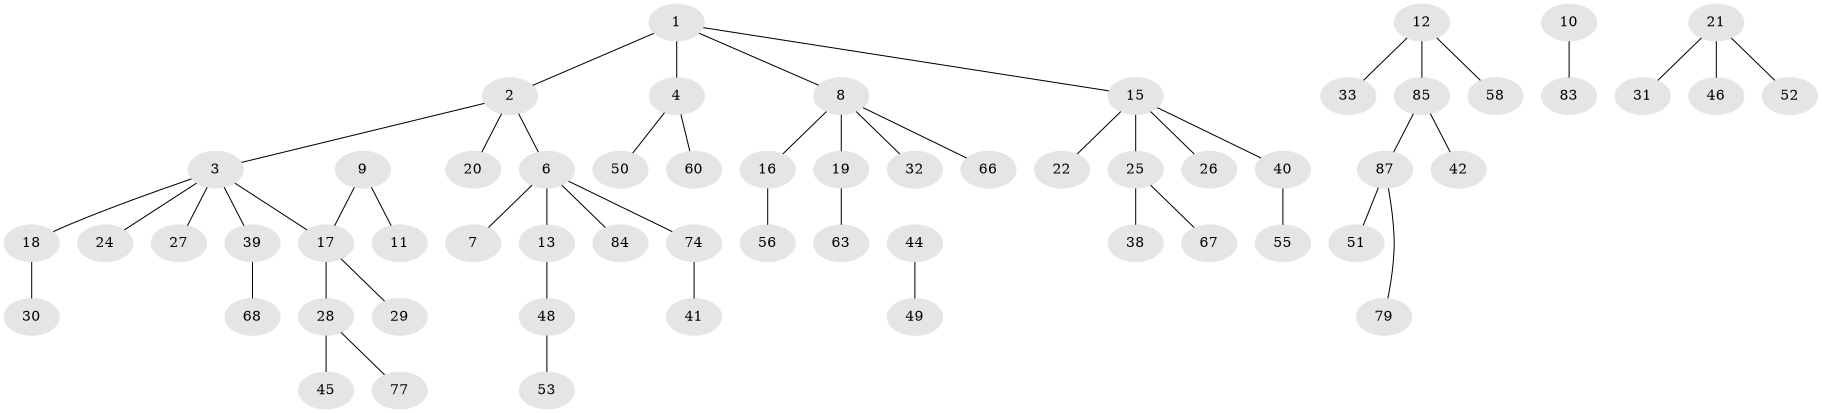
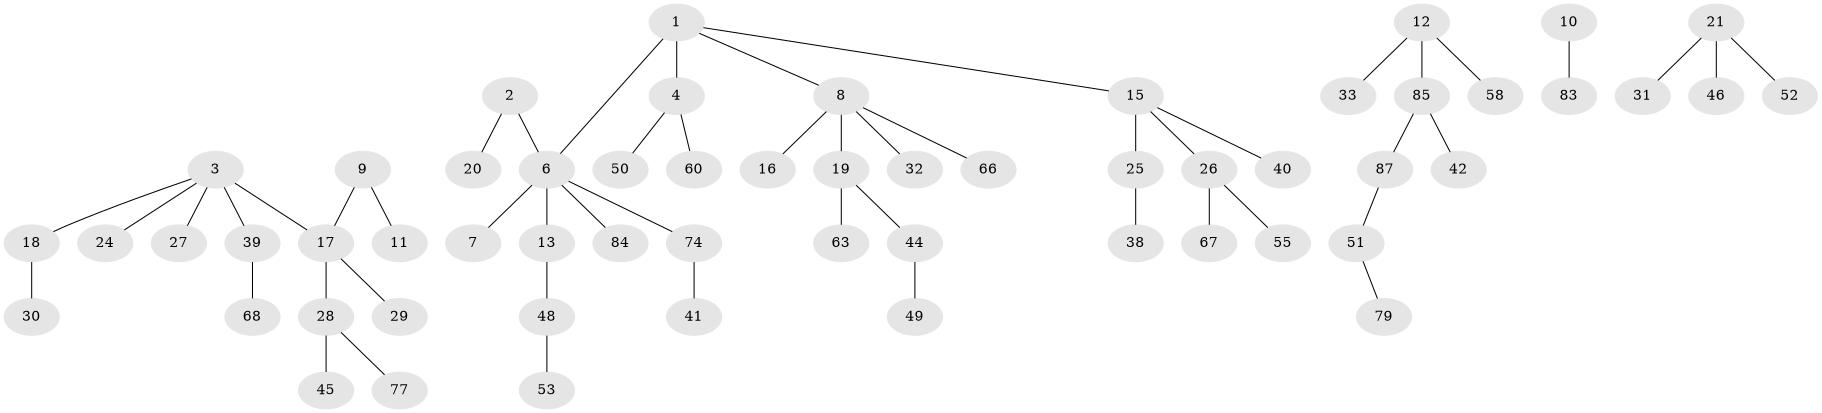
edge "1" -- "2": now "1" -- "6"
edge "2" -- "3": removed
node "22": removed
edge "19" -- "44": added
edge "25" -- "67": now "26" -- "67"
edge "40" -- "55": now "26" -- "55"
node "56": removed
edge "87" -- "79": now "51" -- "79"
